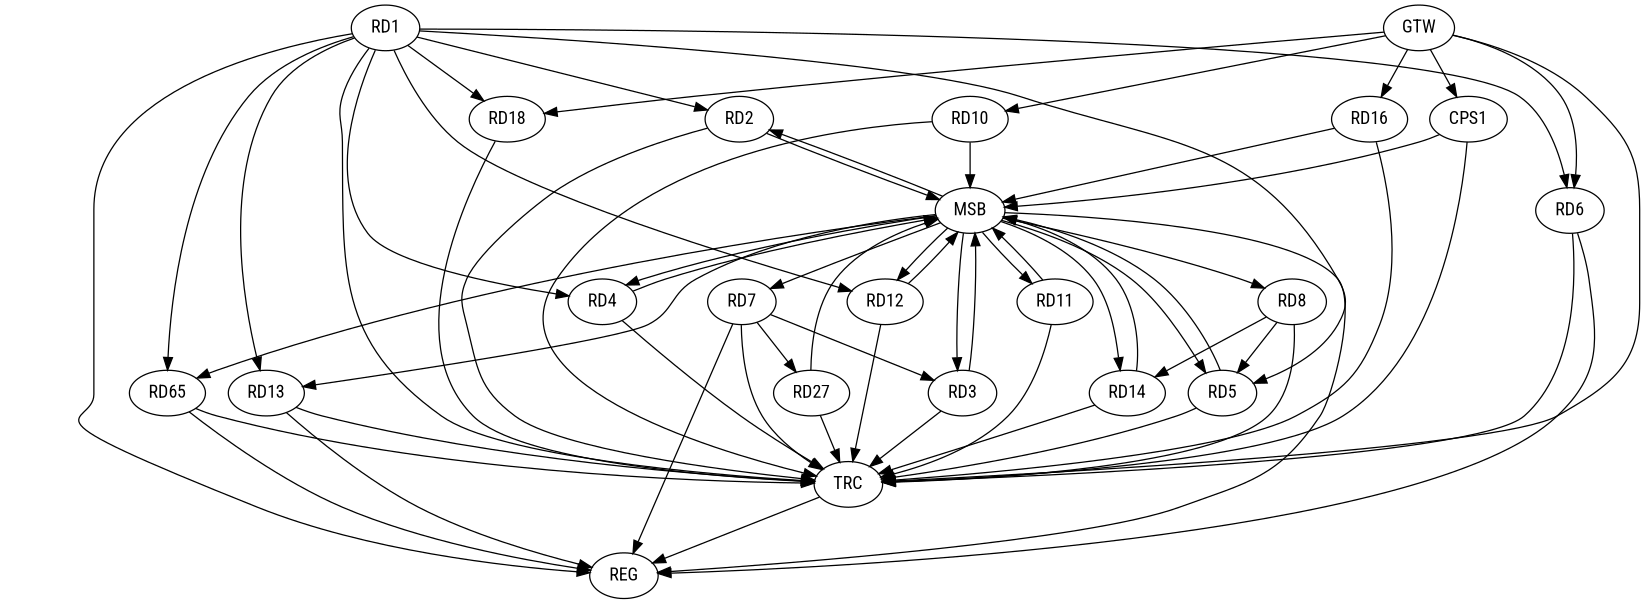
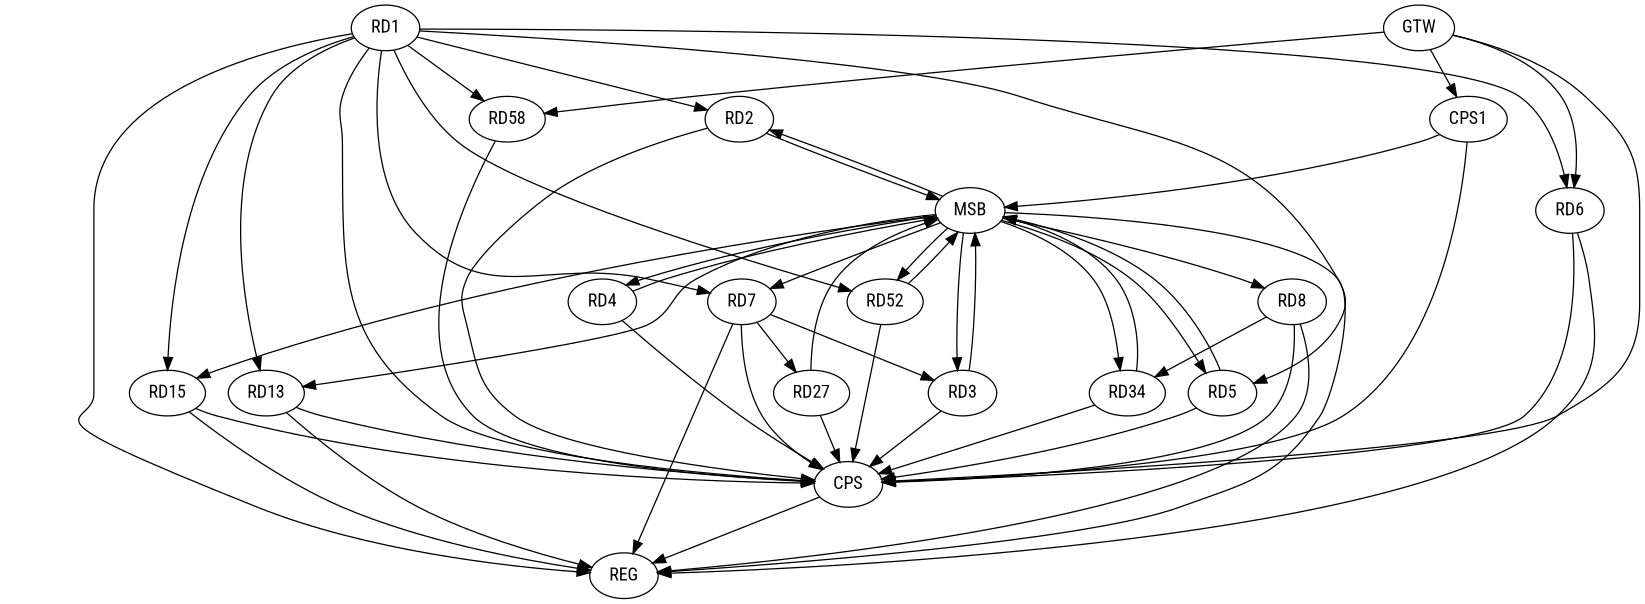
node "RD18": label "RD18" -> "RD58"
node "RD10": removed
node "RD16": removed
edge "RD1" -> "RD4": now "RD1" -> "RD7"
node "RD12": label "RD12" -> "RD52"
node "RD11": removed
edge "RD8" -> "RD5": now "RD8" -> "REG"
node "RD65": label "RD65" -> "RD15"
node "RD14": label "RD14" -> "RD34"
node "TRC": label "TRC" -> "CPS"
